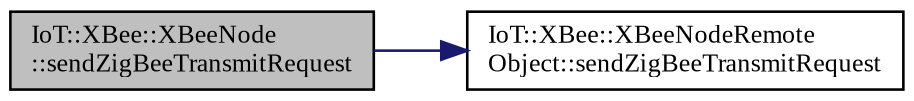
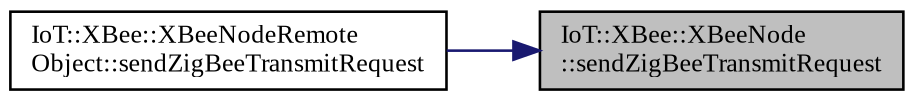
edge "IoT::XBee::XBeeNode ::sendZigBeeTransmitRequest" -> "IoT::XBee::XBeeNodeRemote Object::sendZigBeeTransmitRequest": reversed
